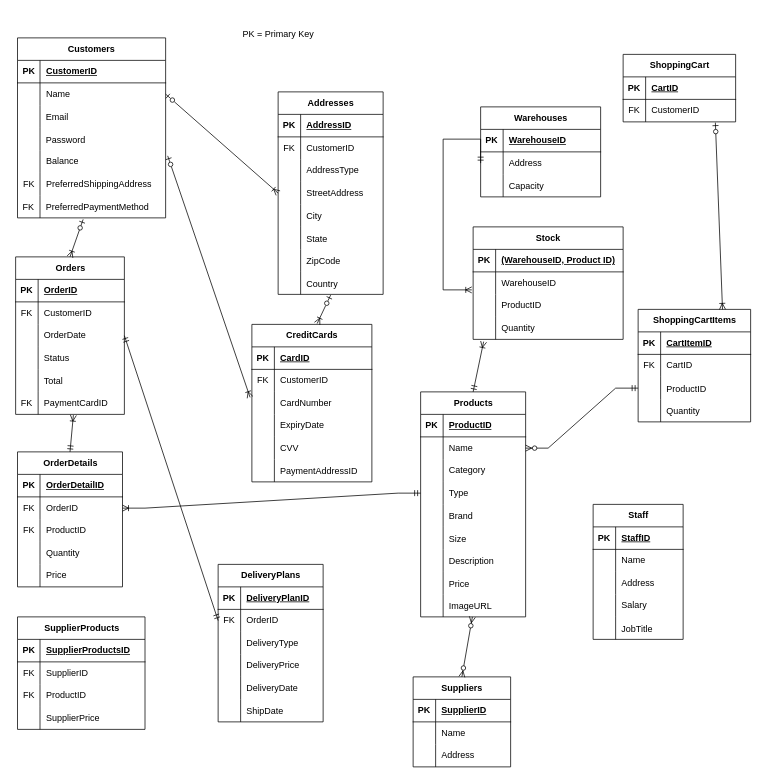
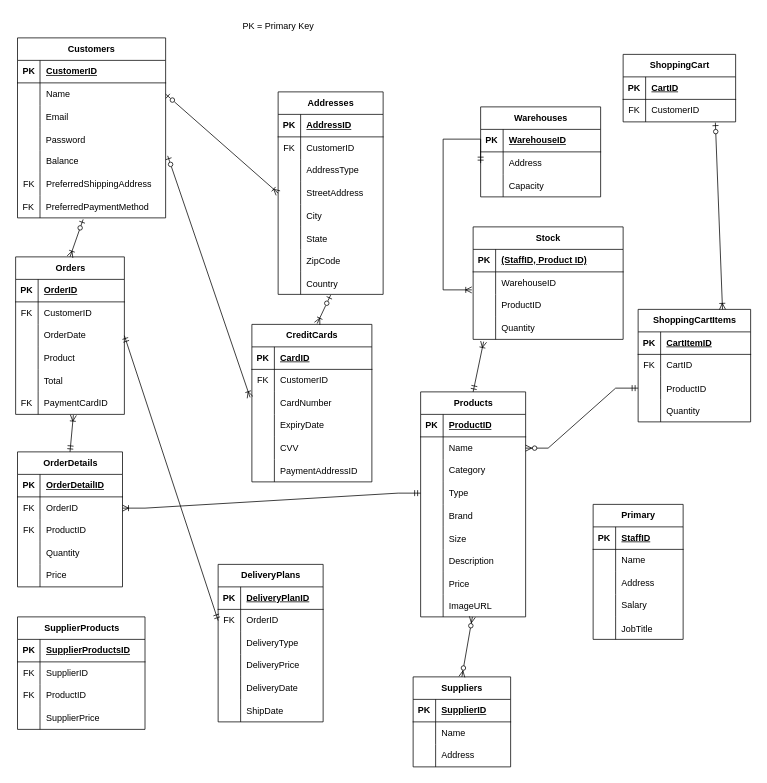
node "PK = Primary Key": moved (278, 34) -> (278, 27)
node "(WarehouseID, Product ID)": label "(WarehouseID, Product ID)" -> "(StaffID, Product ID)"
node "Status": label "Status" -> "Product"
node "Staff": label "Staff" -> "Primary"
